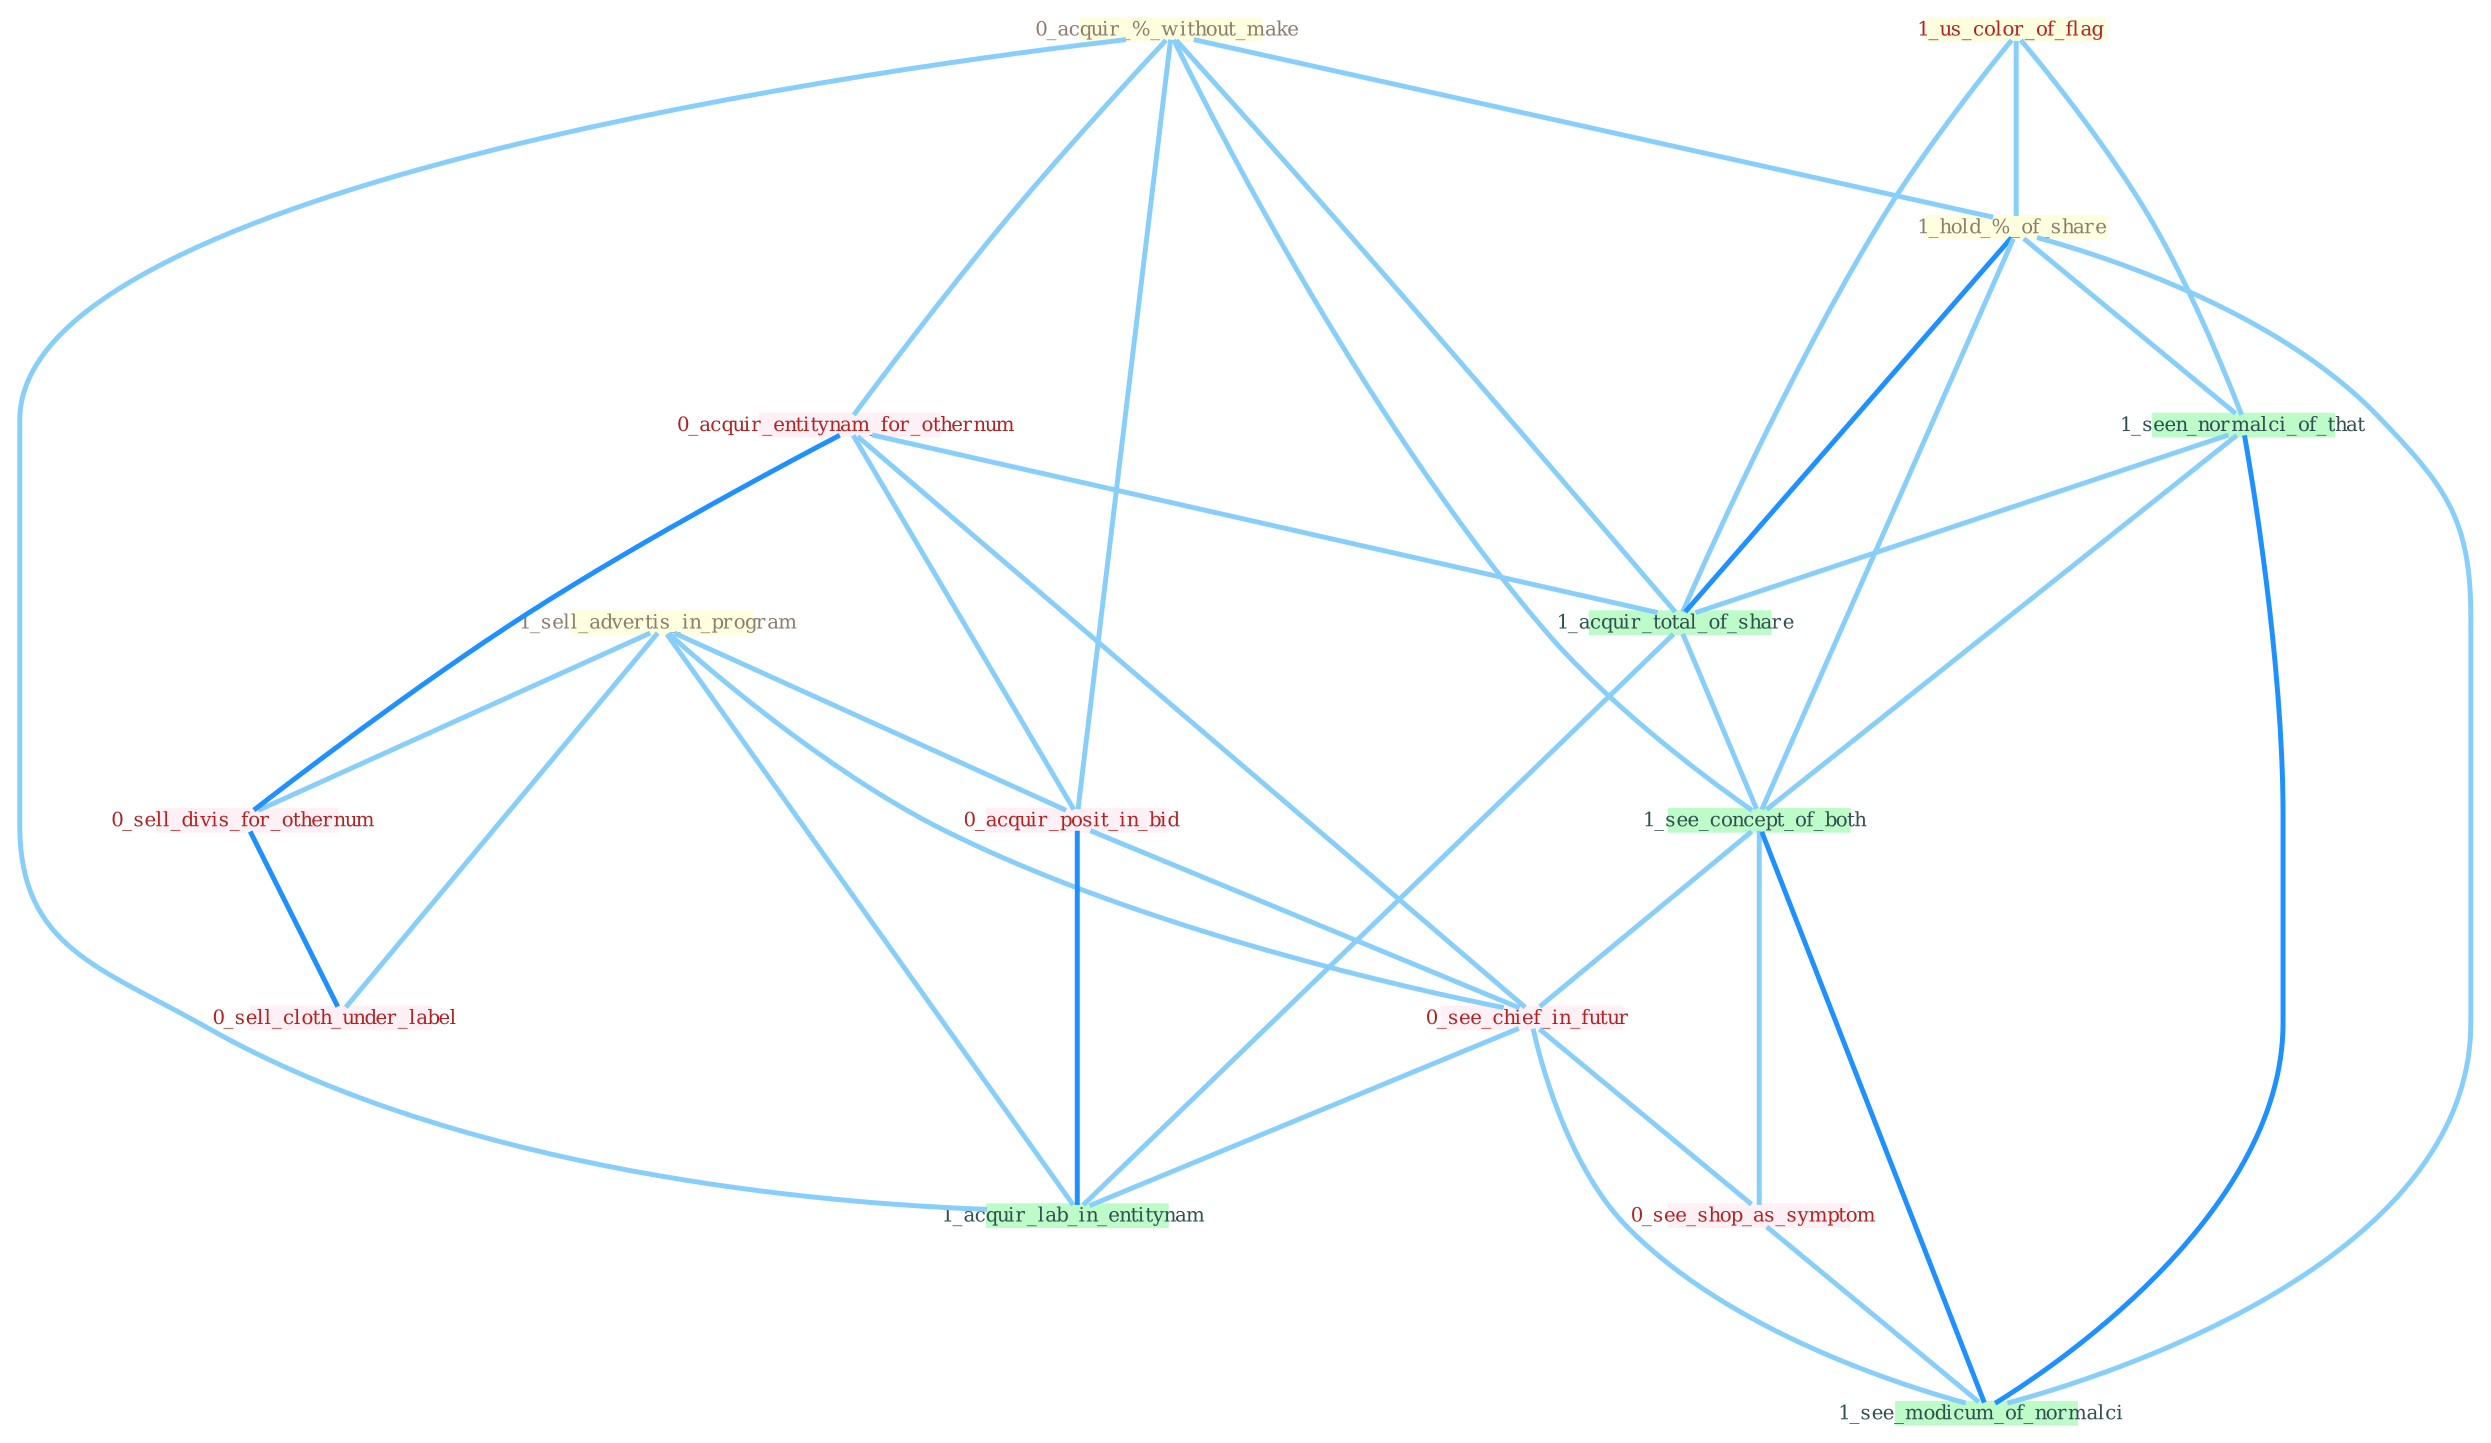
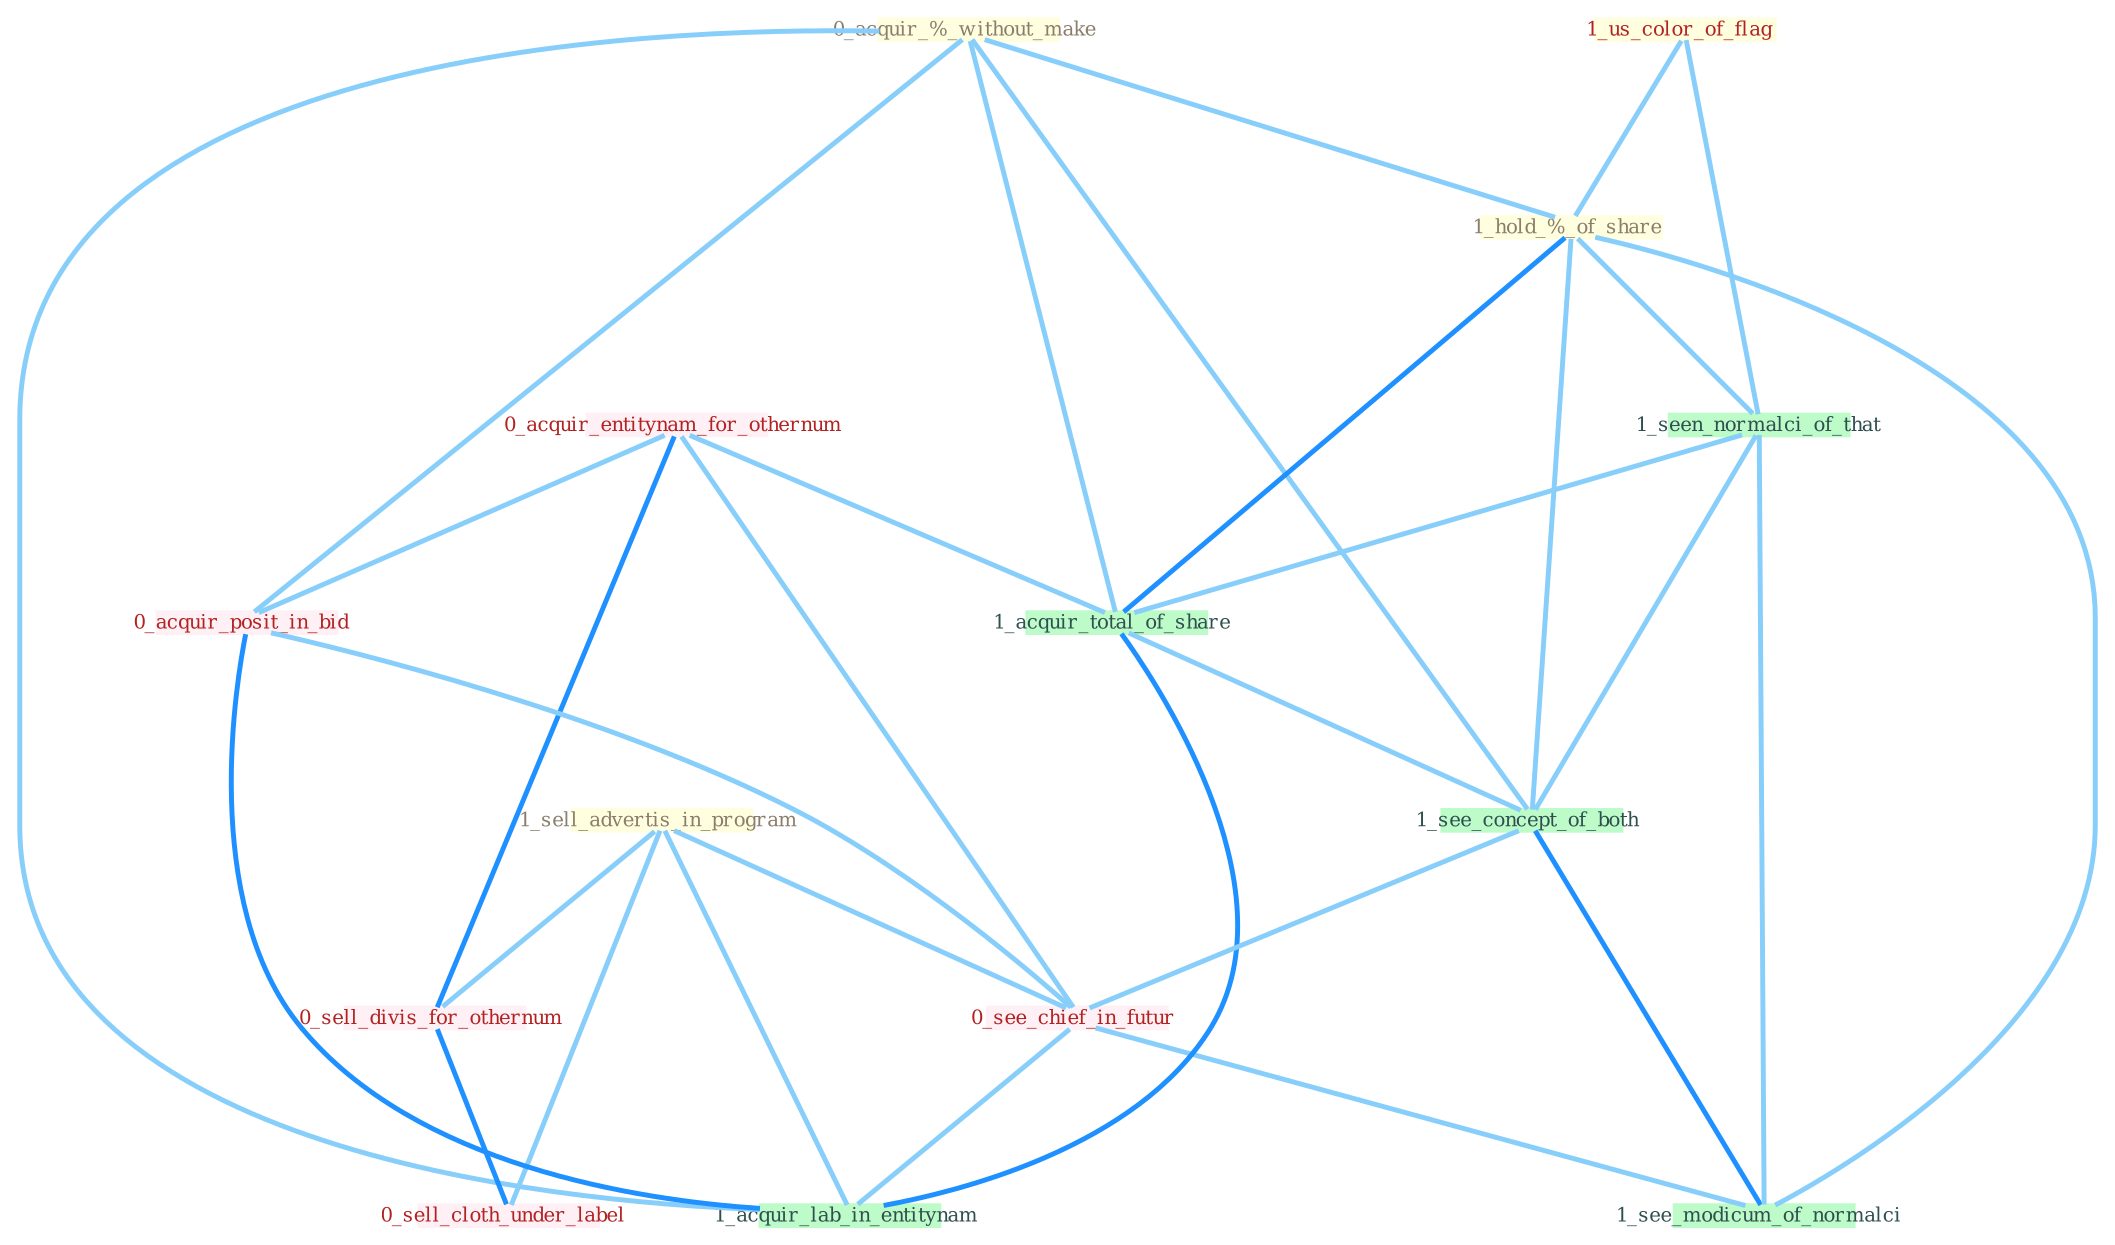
edge "0_acquir_%_without_make" -- "0_acquir_entitynam_for_othernum": removed
edge "1_us_color_of_flag" -- "1_acquir_total_of_share": removed
edge "1_sell_advertis_in_program" -- "0_acquir_posit_in_bid": removed
edge "1_acquir_total_of_share" -- "1_acquir_lab_in_entitynam": color #87cefa -> #1e90ff
edge "1_seen_normalci_of_that" -- "1_see_modicum_of_normalci": color #1e90ff -> #87cefa
node "0_see_shop_as_symptom": removed
